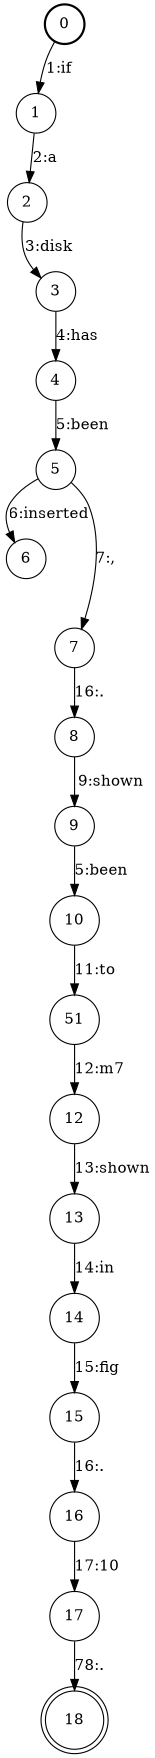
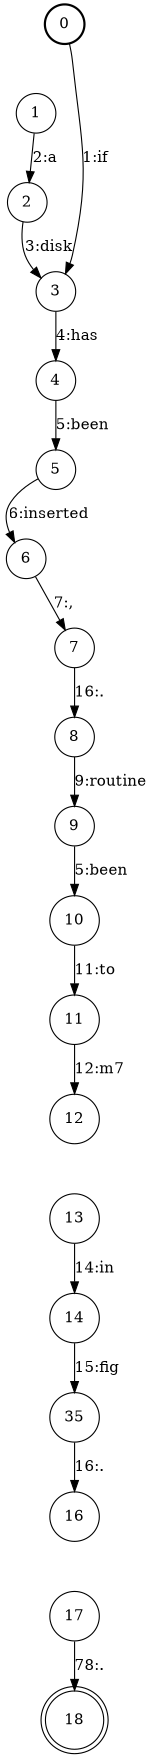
edge "0" -> "1": now "0" -> "3"
edge "5" -> "7": now "6" -> "7"
edge "8" -> "9": label "9:shown" -> "9:routine"
node "51": label "51" -> "11"
edge "12" -> "13": removed, label "13:shown"
node "15": label "15" -> "35"
edge "16" -> "17": removed, label "17:10"
